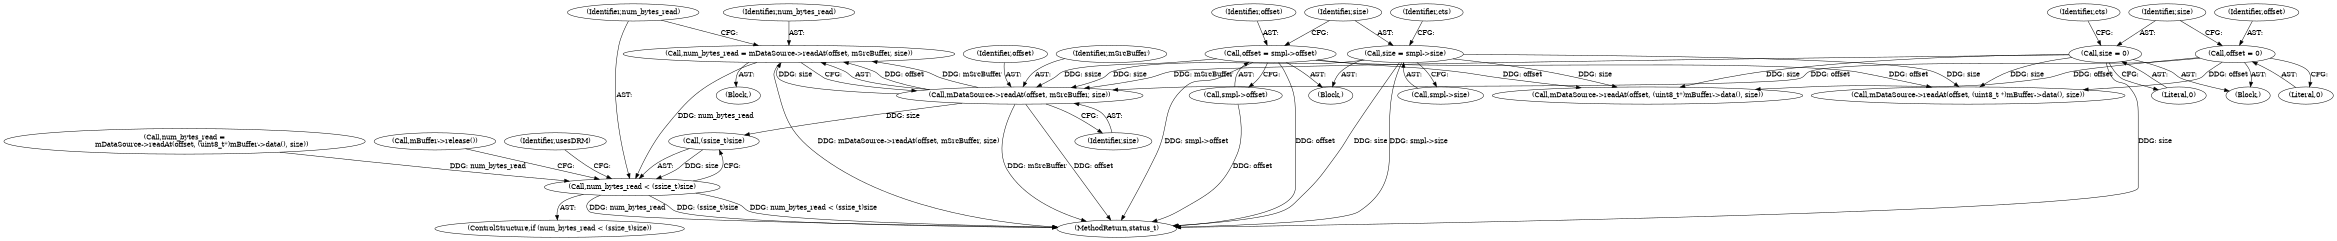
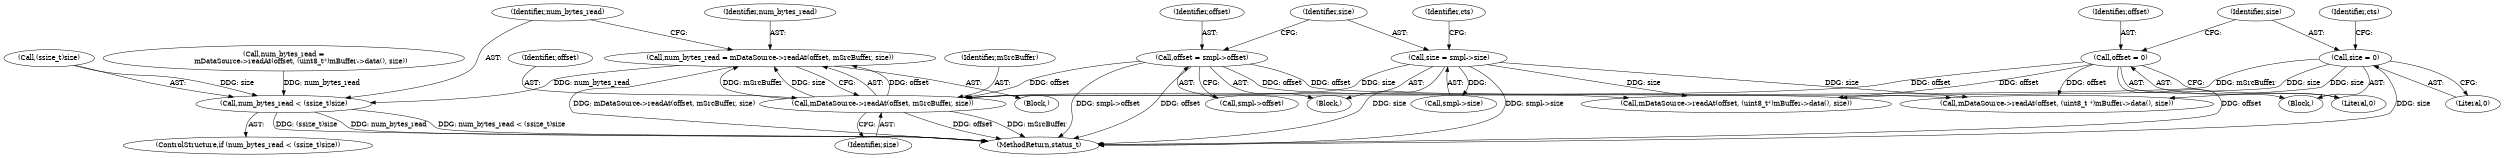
edge "(Call,offset = smpl->offset)" -> "(Call,mDataSource->readAt(offset, mSrcBuffer, size))": label "DDG: ssize" -> "DDG: offset"
edge "(Call,size = smpl->size)" -> "(Call,smpl->size)": label "CFG: " -> "DDG: "
edge "(Call,mDataSource->readAt(offset, mSrcBuffer, size))" -> "(Call,(ssize_t)size)": removed, label "DDG: size"
node "(Call,mBuffer->release())": removed
node "(Identifier,usesDRM)": removed
edge "(Call,num_bytes_read < (ssize_t)size)" -> "(Call,(ssize_t)size)": removed, label "CFG:"
edge "(Call,smpl->offset)" -> "(MethodReturn,status_t)": now "(Call,offset = 0)" -> "(MethodReturn,status_t)"
